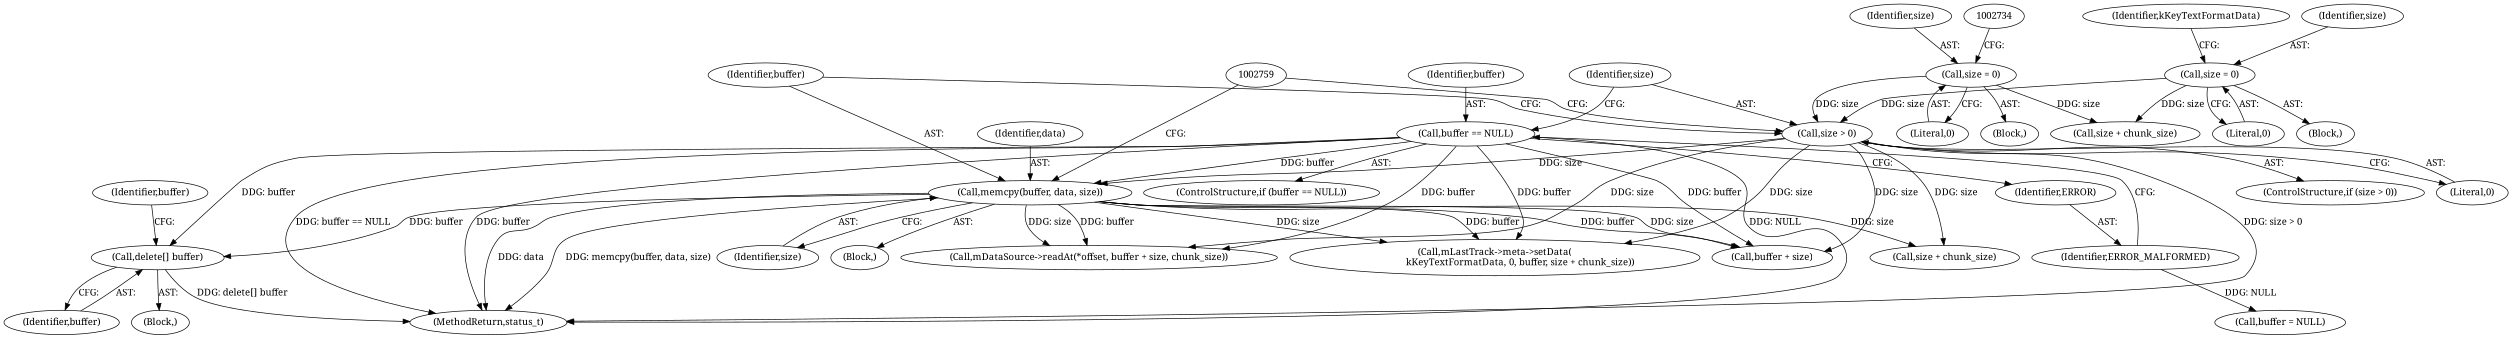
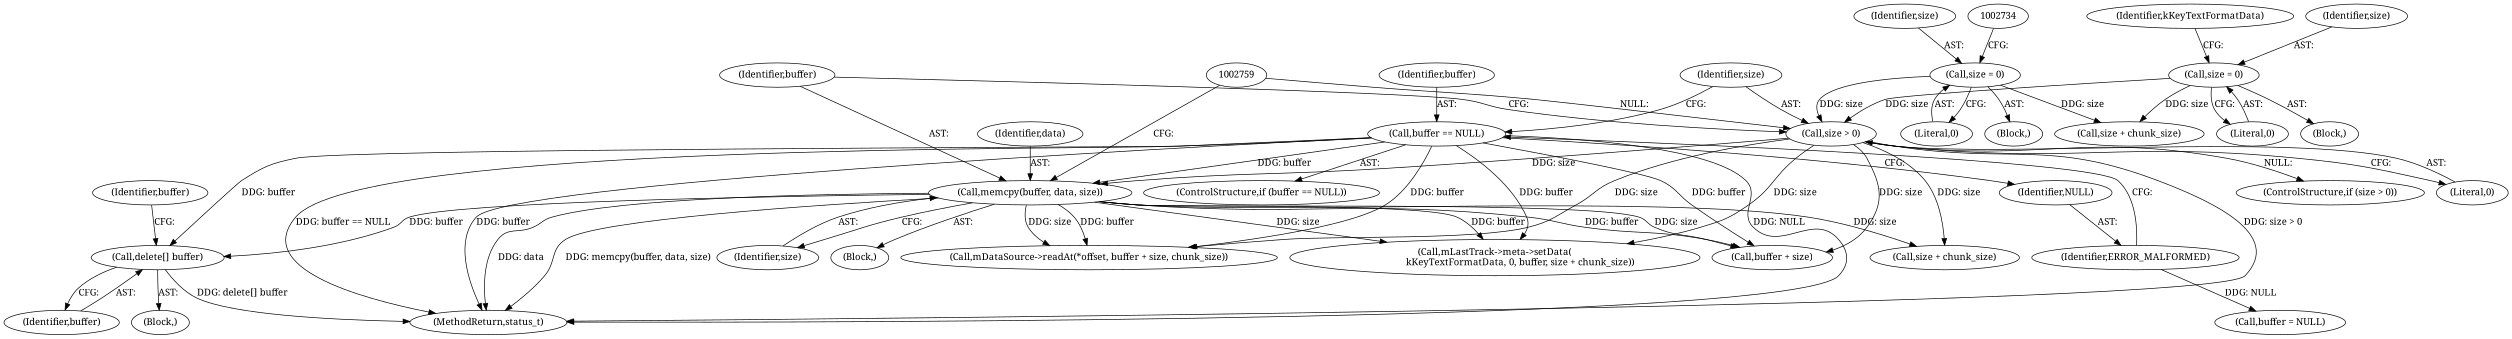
edge "1002759" -> "(Call,size > 0)": label "CFG: " -> "NULL: "
edge "(Call,size > 0)" -> "(ControlStructure,if (size > 0))": label "AST: " -> "NULL: "
node "(Identifier,ERROR)": label "(Identifier,ERROR)" -> "(Identifier,NULL)"
